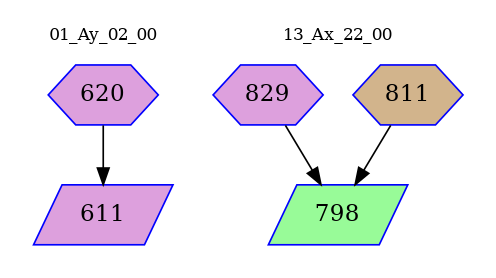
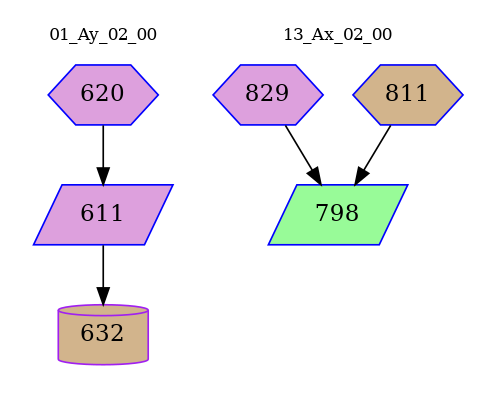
cluster "13_Ax_22_00": label "13_Ax_22_00" -> "13_Ax_02_00"
node "632": added
